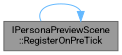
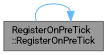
node "IPersonaPreviewScene ::RegisterOnPreTick": label "IPersonaPreviewScene ::RegisterOnPreTick" -> "RegisterOnPreTick ::RegisterOnPreTick"
